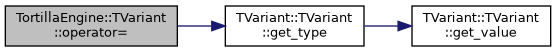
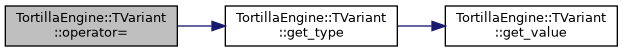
node "TVariant::TVariant ::get_type": label "TVariant::TVariant ::get_type" -> "TortillaEngine::TVariant ::get_type"
node "TVariant::TVariant ::get_value": label "TVariant::TVariant ::get_value" -> "TortillaEngine::TVariant ::get_value"
